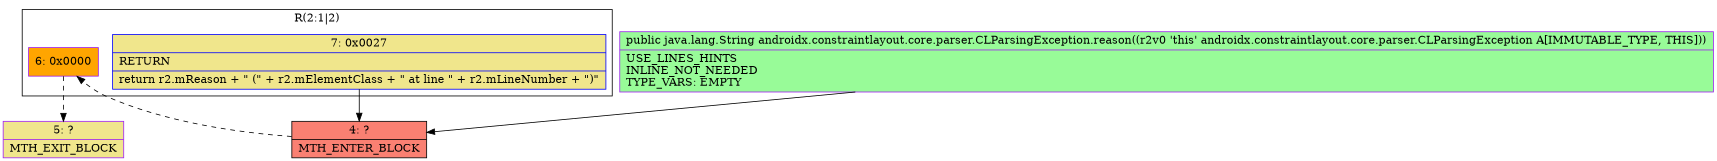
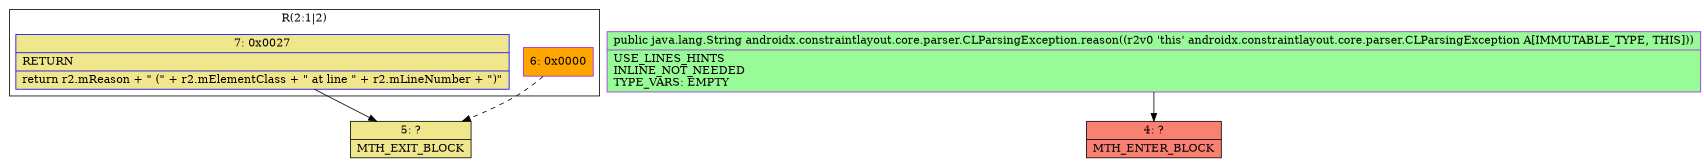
edge "7: 0x0027" -> "4: ?": now "7: 0x0027" -> "5: ?"
edge "4: ?" -> "6: 0x0000": removed
node "5: ?": color purple -> black
